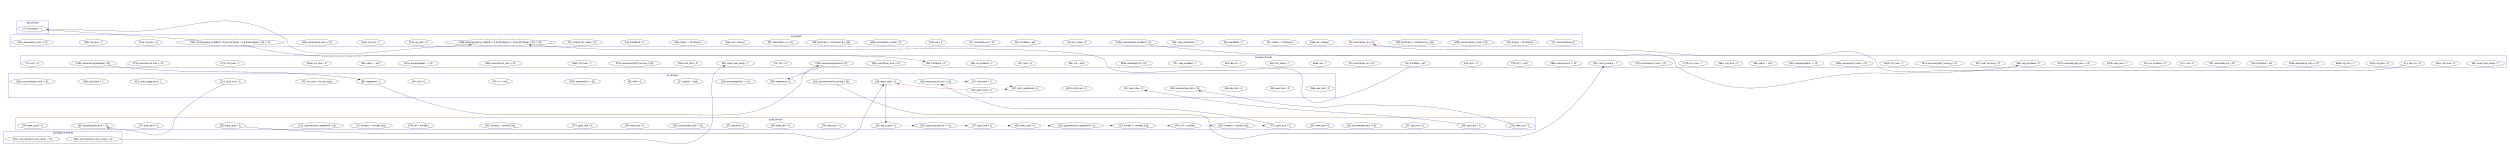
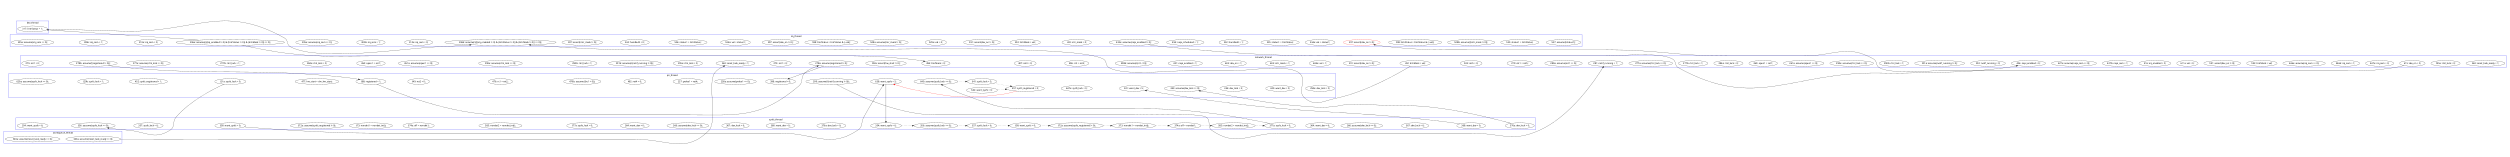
node "406: irq_enabled = 1;": removed
edge "642: want_sysfs = 0;" -> "638: want_sysfs = 5;": now "457: sysfs_registered = 0;" -> "638: want_sysfs = 5;"
